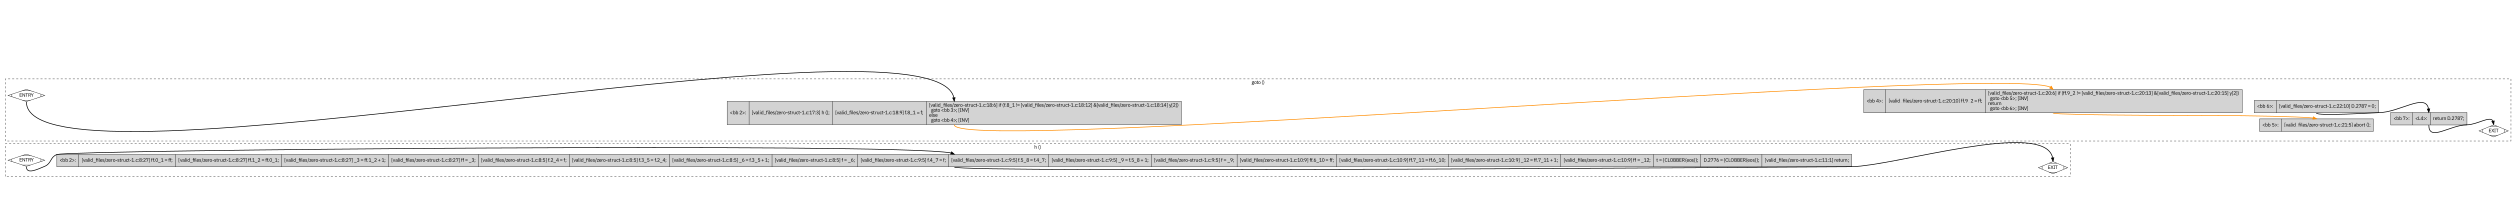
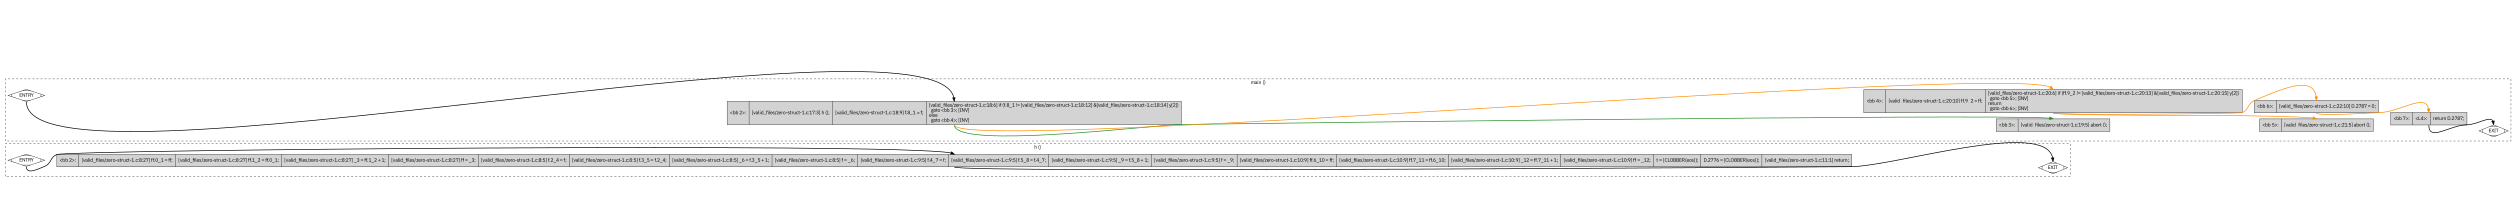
cluster "goto ()": label "goto ()" -> "main ()"
edge "<bb 4>:" -> "<bb 6>:": added
edge "<bb 6>:" -> "<bb 7>:": color black -> darkorange
node "<bb 3>:": added
